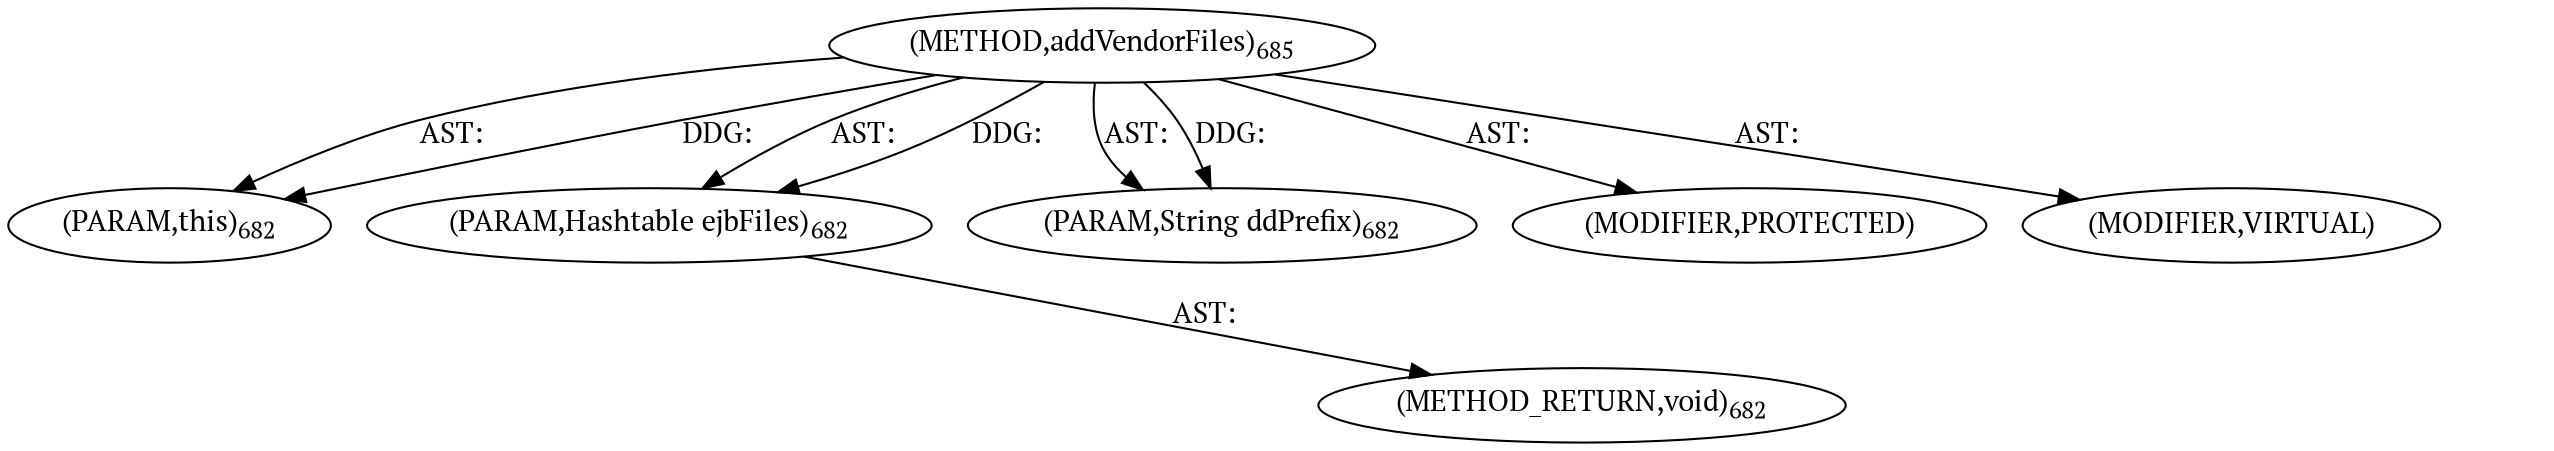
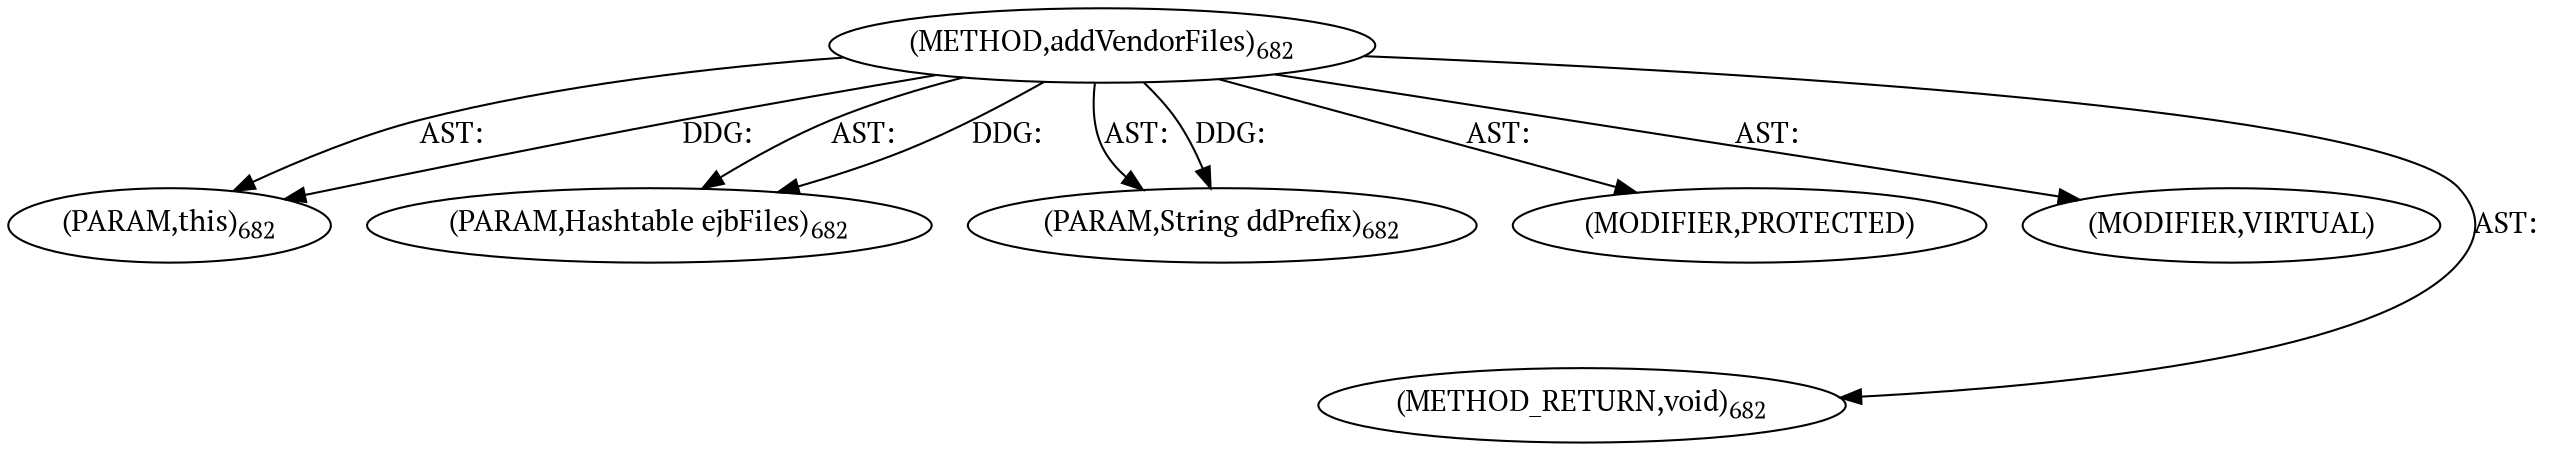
node "(METHOD,addVendorFiles)": text "685" -> "682"
edge "(PARAM,Hashtable ejbFiles)" -> "(METHOD_RETURN,void)": now "(METHOD,addVendorFiles)" -> "(METHOD_RETURN,void)"
